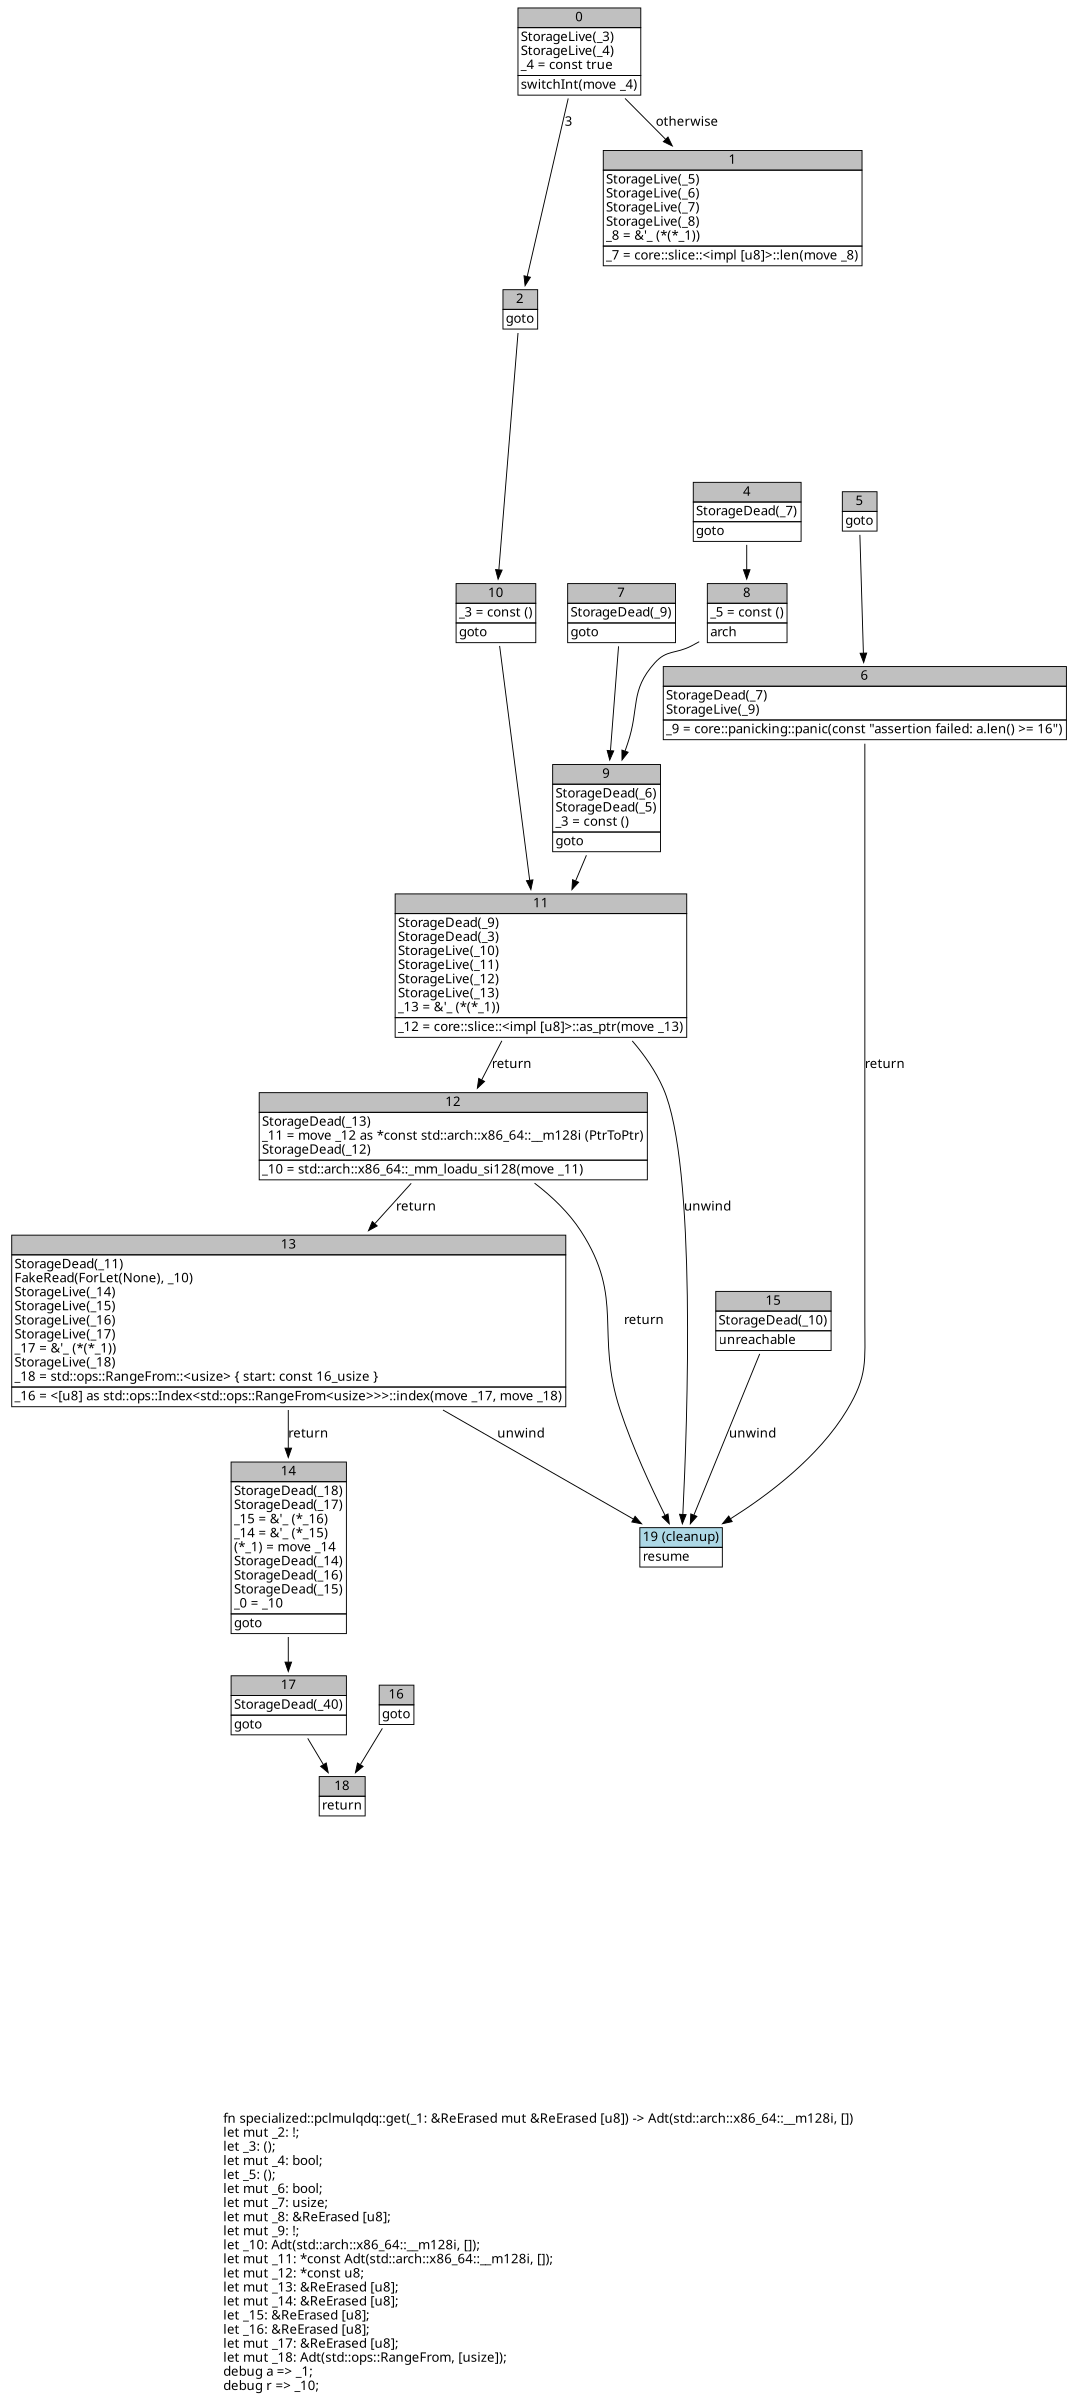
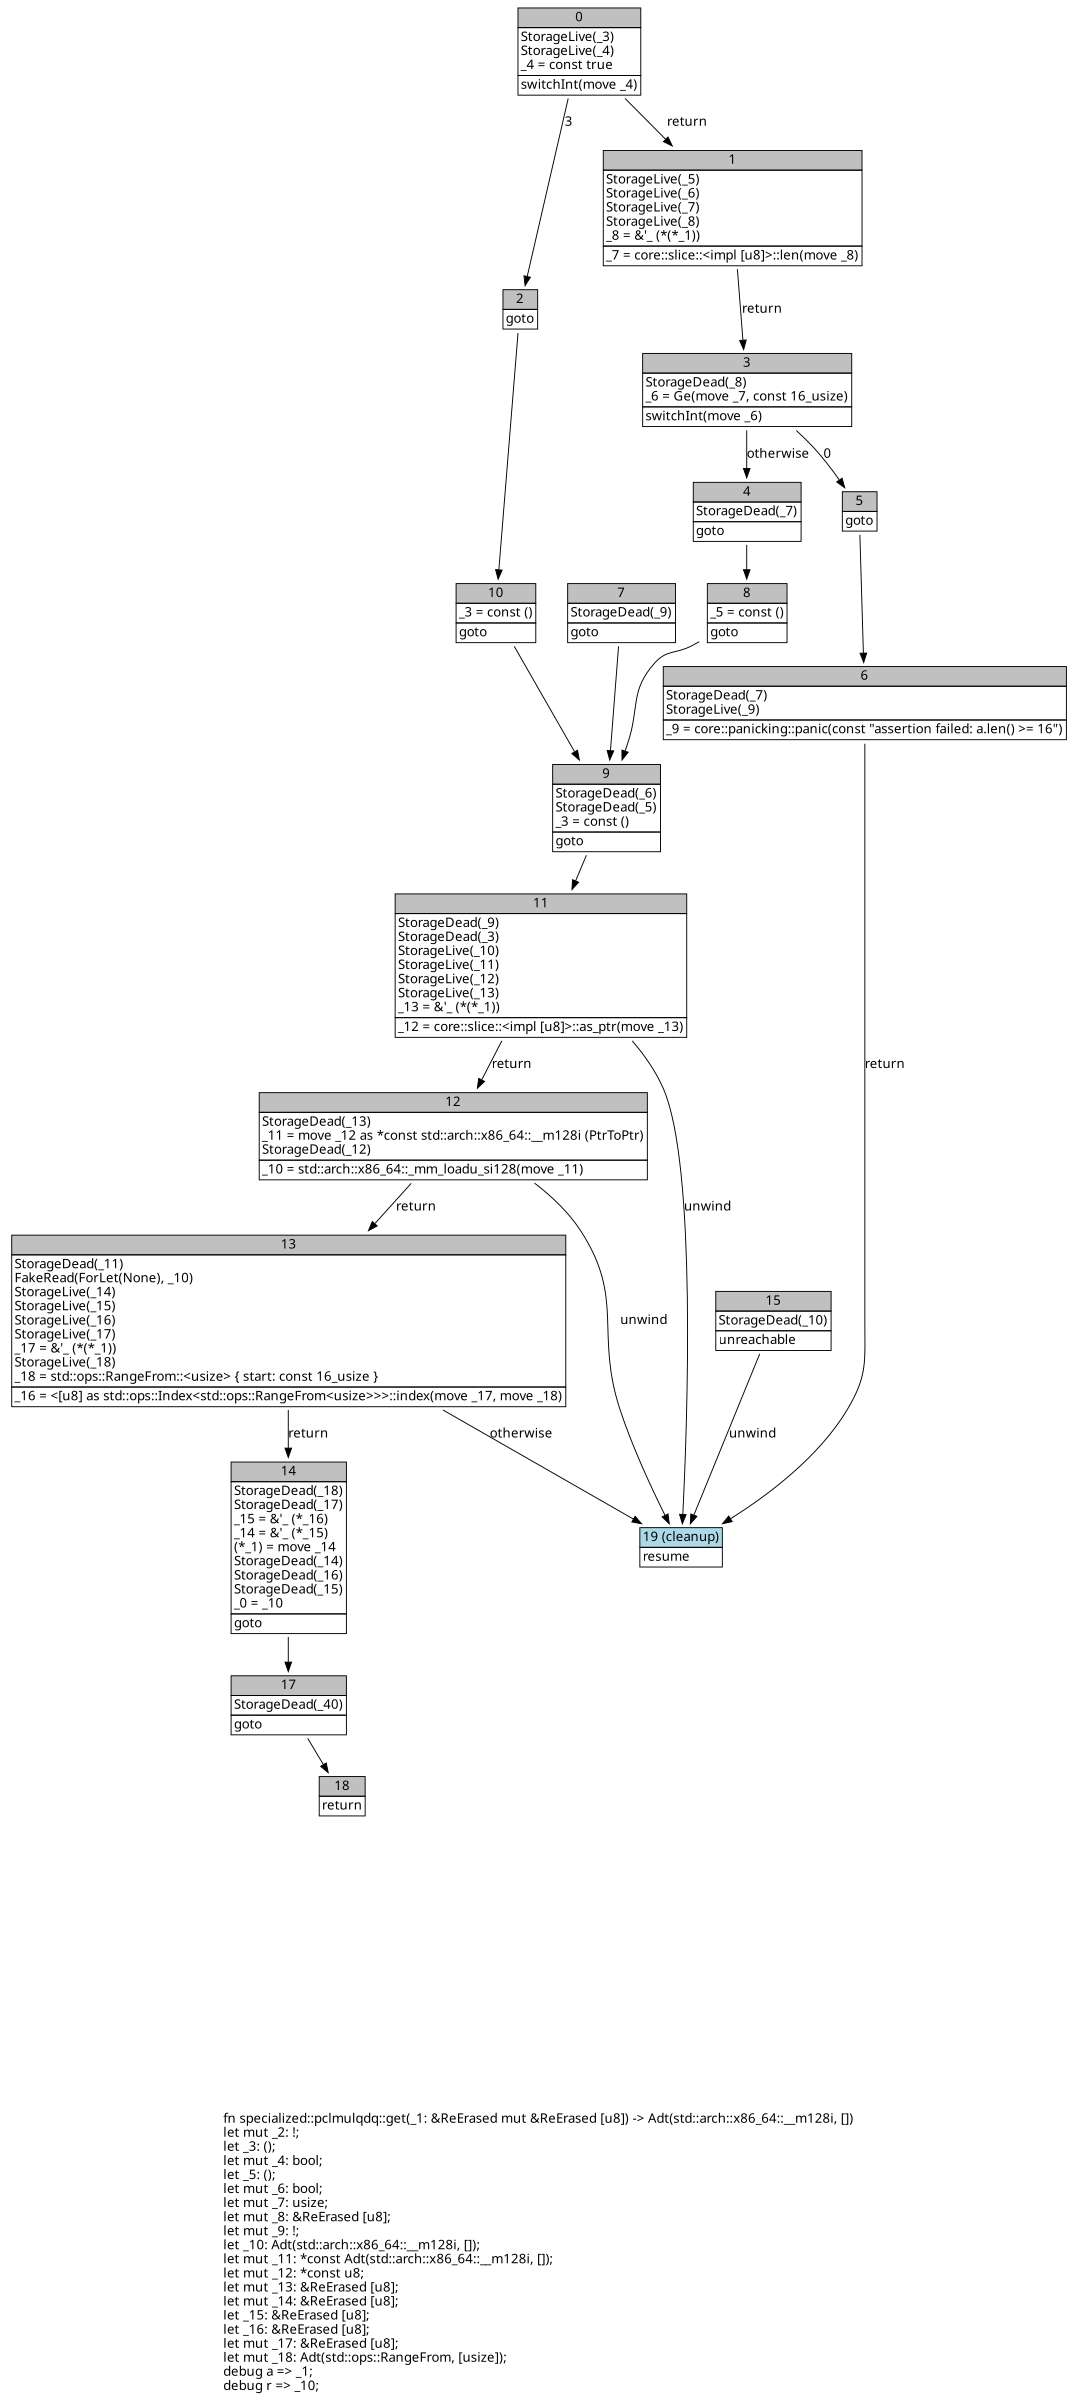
edge "0" -> "1": label "otherwise" -> "return"
node "3": added
node "8": text "arch" -> "goto"
edge "10" -> "11": now "10" -> "9"
edge "12" -> "19 (cleanup)": label "return" -> "unwind"
edge "13" -> "19 (cleanup)": label "unwind" -> "otherwise"
node "16": removed
